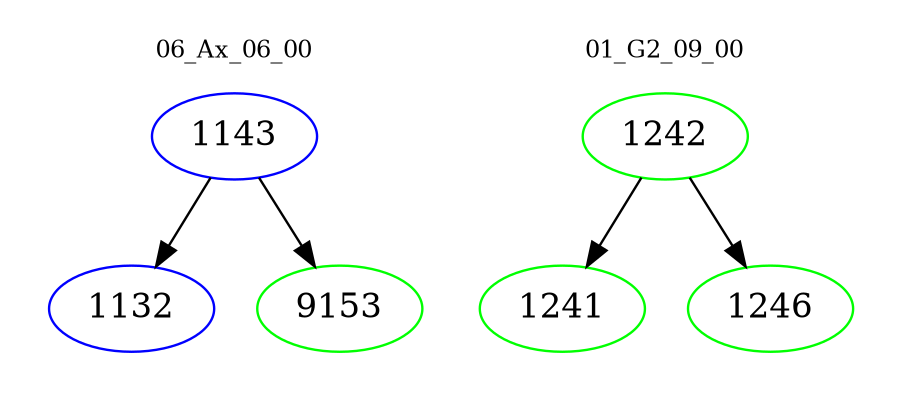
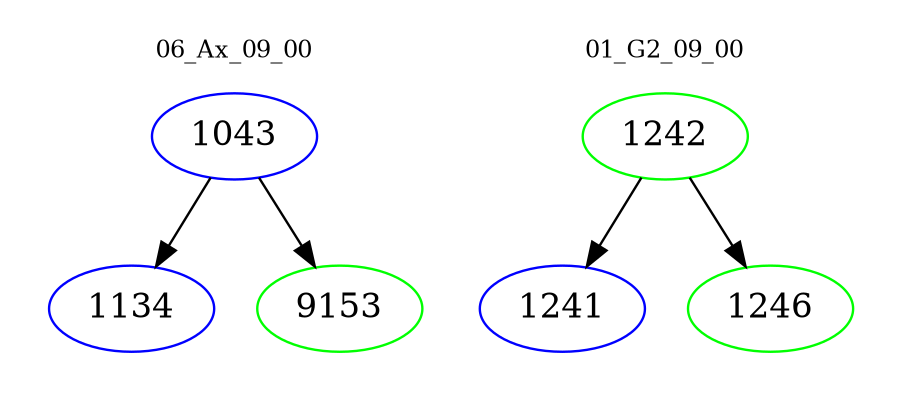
cluster "06_Ax_06_00": label "06_Ax_06_00" -> "06_Ax_09_00"
node "1143": label "1143" -> "1043"
node "1132": label "1132" -> "1134"
node "1241": color green -> blue
